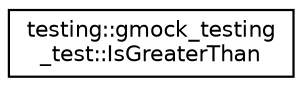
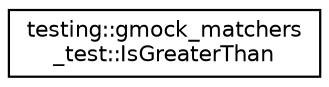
node "testing::gmock_testing _test::IsGreaterThan": label "testing::gmock_testing _test::IsGreaterThan" -> "testing::gmock_matchers _test::IsGreaterThan"
